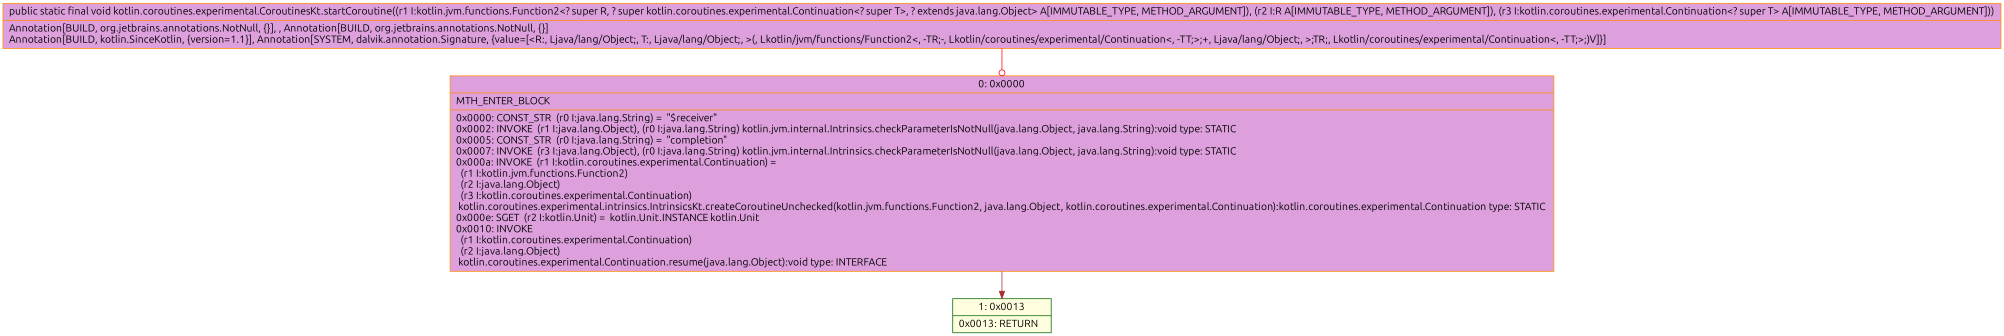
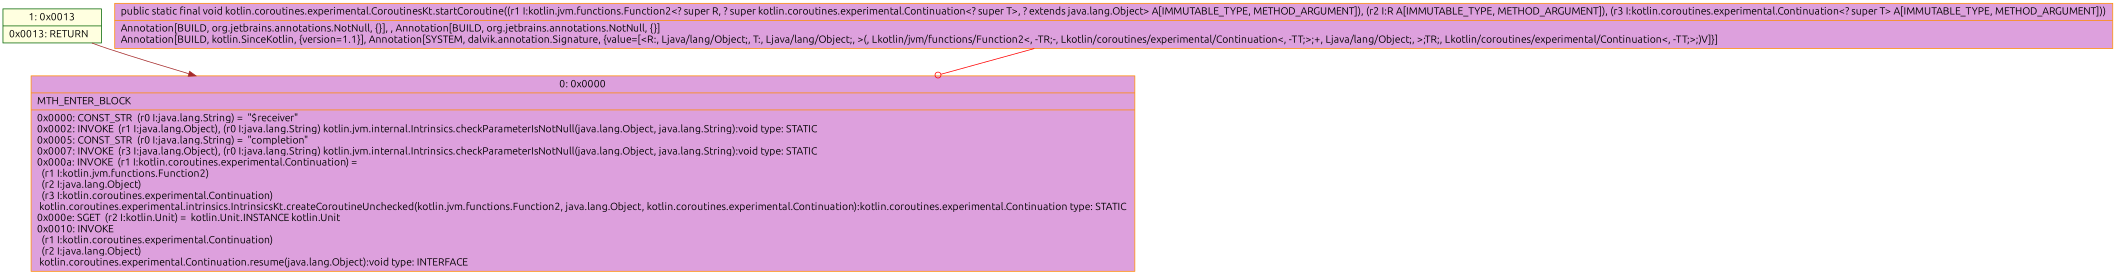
edge "0: 0x0000" -> "1: 0x0013": reversed
